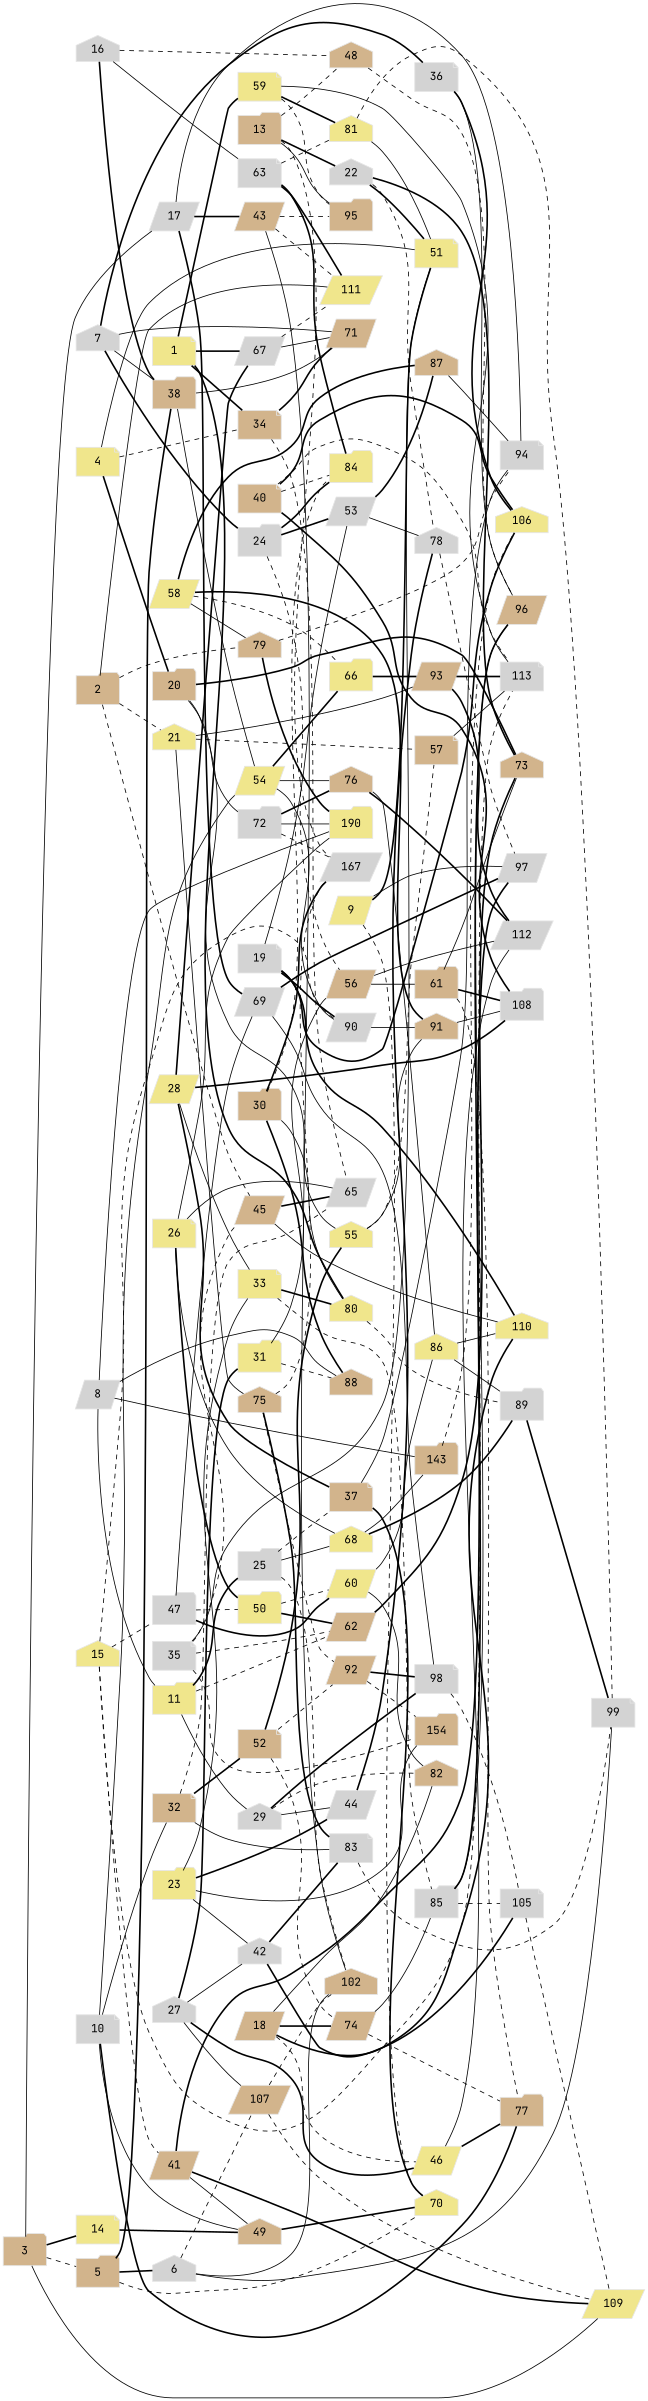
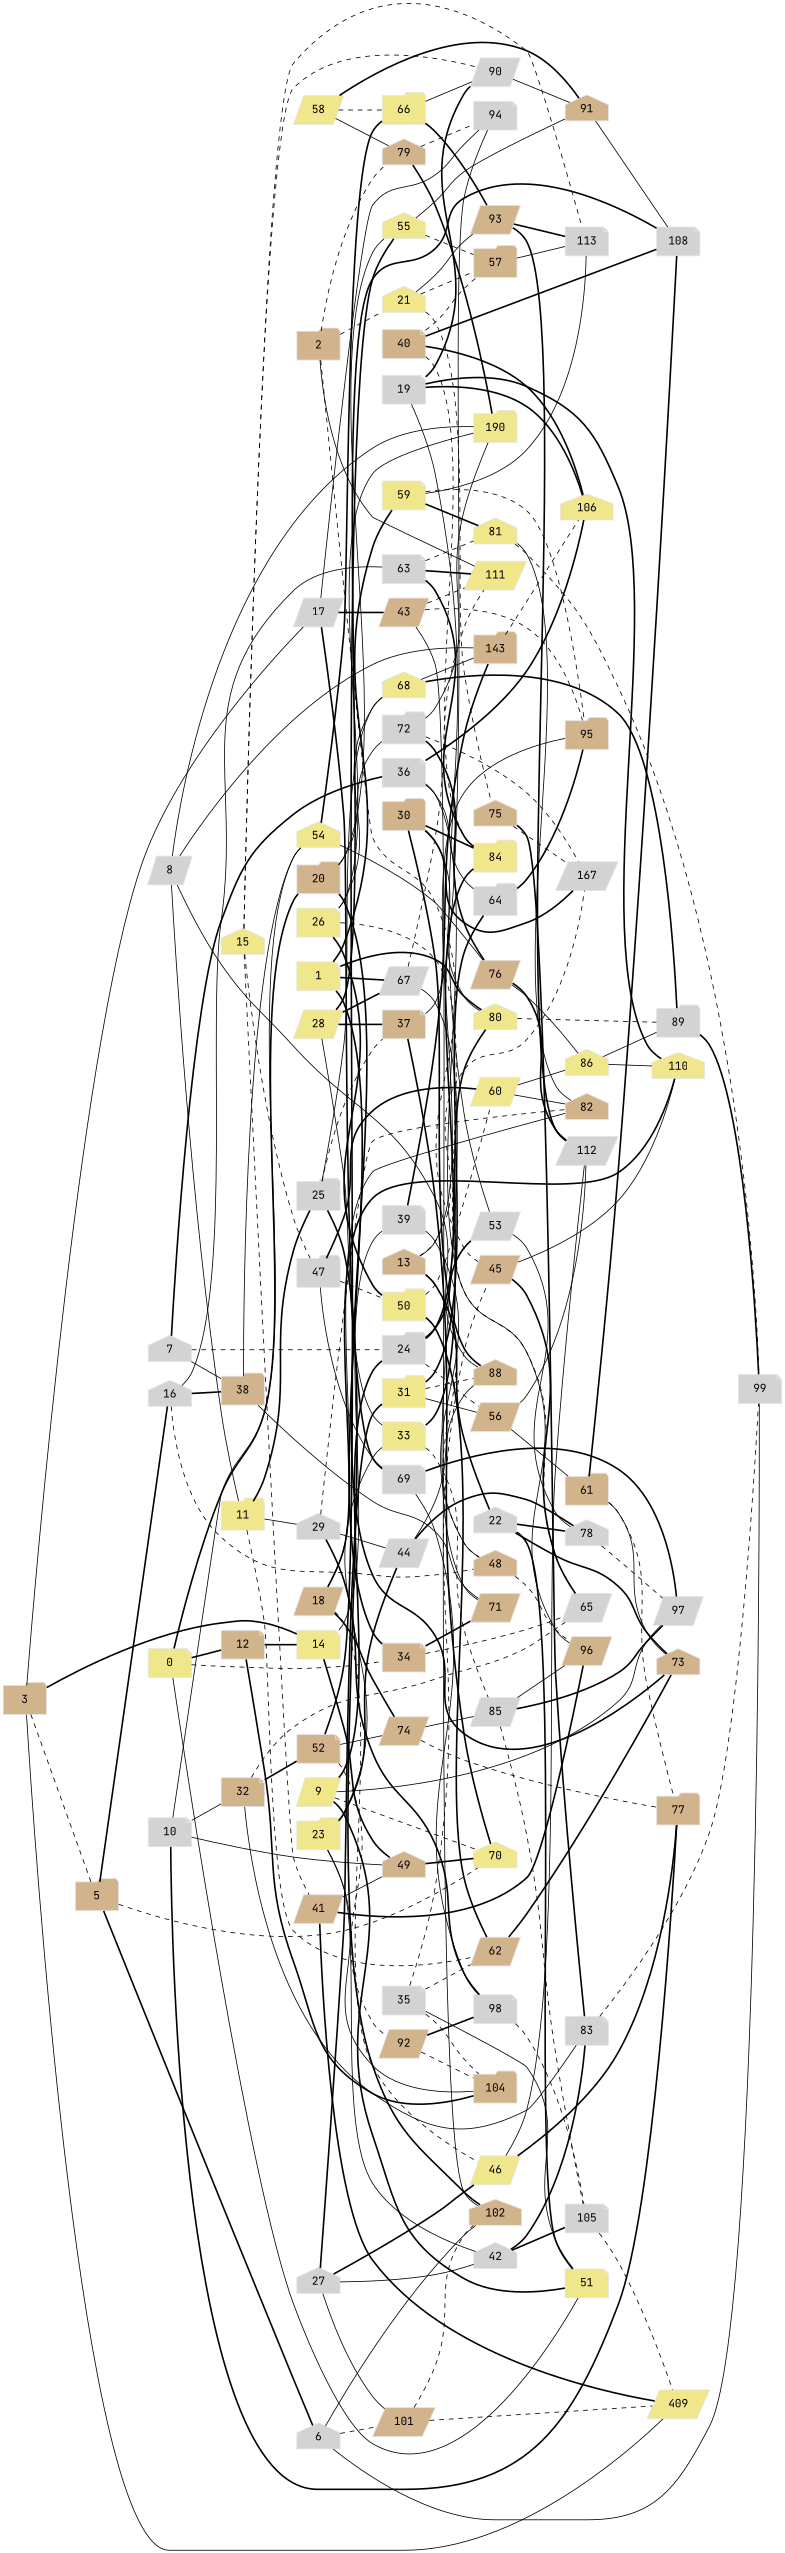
node "13": shape folder -> house
edge "81" -- "51": now "81" -- "82"
edge "22" -- "78": style dashed -> bold
edge "71" -- "7": removed
node "87": removed
edge "7" -- "24": style bold -> dashed
node "4": label "4" -> "0"
edge "40" -- "113": now "40" -- "57"
node "57": shape note -> folder
node "54": shape parallelogram -> house
node "76": shape house -> parallelogram
edge "84" -- "30": style dashed -> bold
node "64": added
edge "54" -- "90": now "66" -- "90"
node "69": shape parallelogram -> note
node "108": shape folder -> note
edge "21" -- "75": style solid -> dashed
edge "65" -- "26": style solid -> dashed
node "39": added
edge "38" -- "5": now "16" -- "5"
edge "88" -- "44": added
edge "75" -- "92": removed
edge "24" -- "9": added
node "12": added
node "154": label "154" -> "104"
edge "25" -- "102": style dashed -> bold
edge "52" -- "74": style dashed -> solid
node "85": shape folder -> parallelogram
node "107": label "107" -> "101"
node "109": label "109" -> "409"
